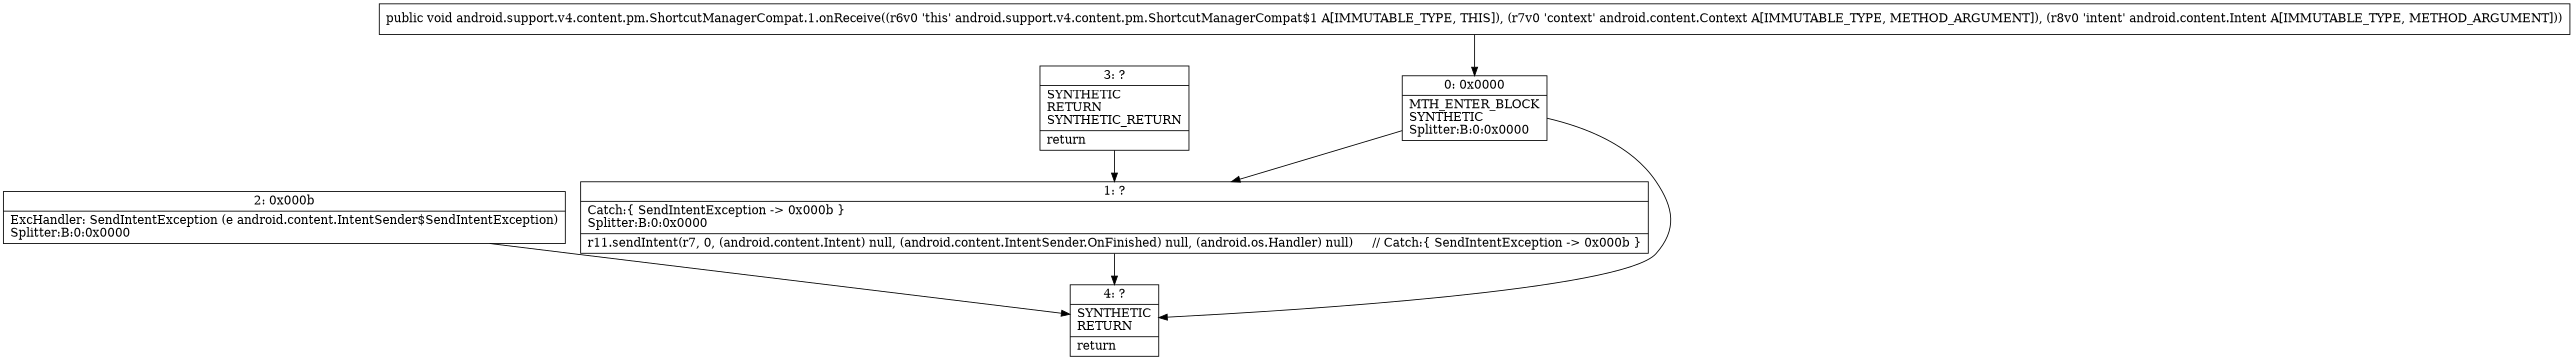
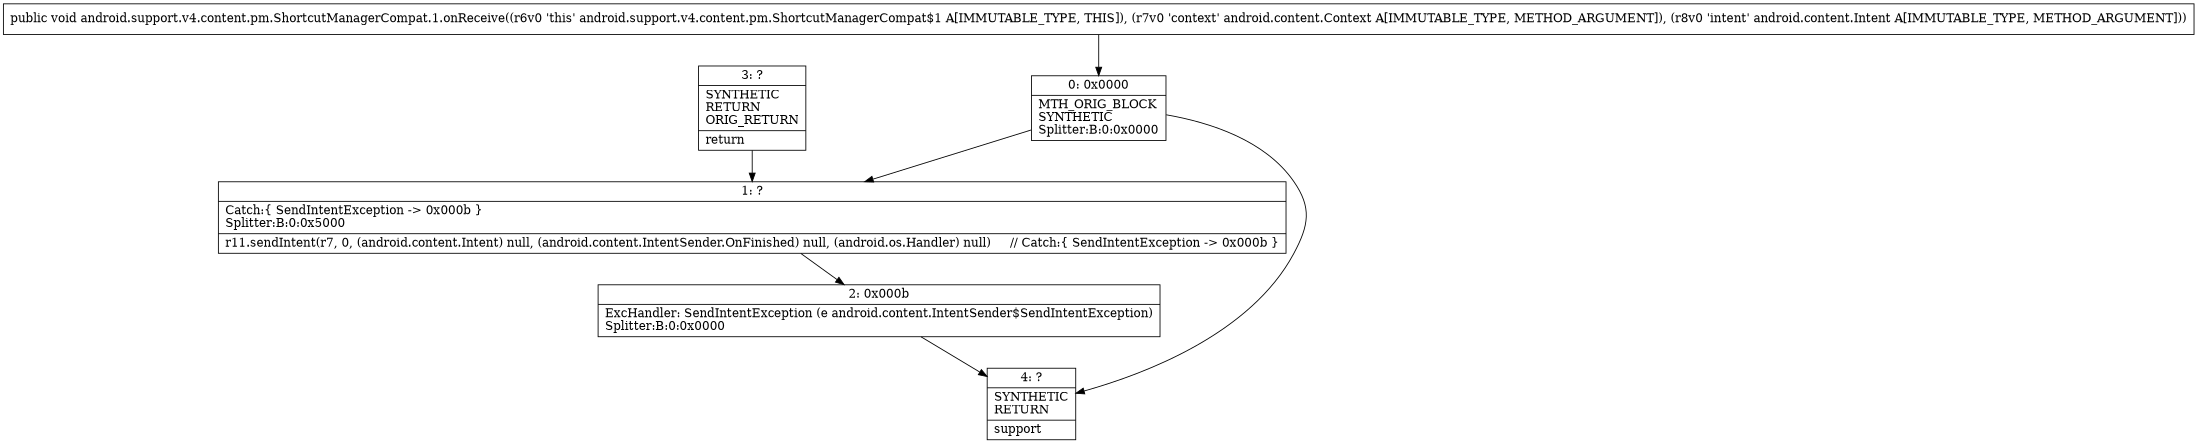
node "0: 0x0000": text "MTH_ENTER_BLOCK" -> "MTH_ORIG_BLOCK"
node "3: ?": text "SYNTHETIC_RETURN" -> "ORIG_RETURN"
node "1: ?": text "Splitter:B:0:0x0000" -> "Splitter:B:0:0x5000"
edge "1: ?" -> "4: ?": now "1: ?" -> "2: 0x000b"
node "4: ?": text "return" -> "support"
